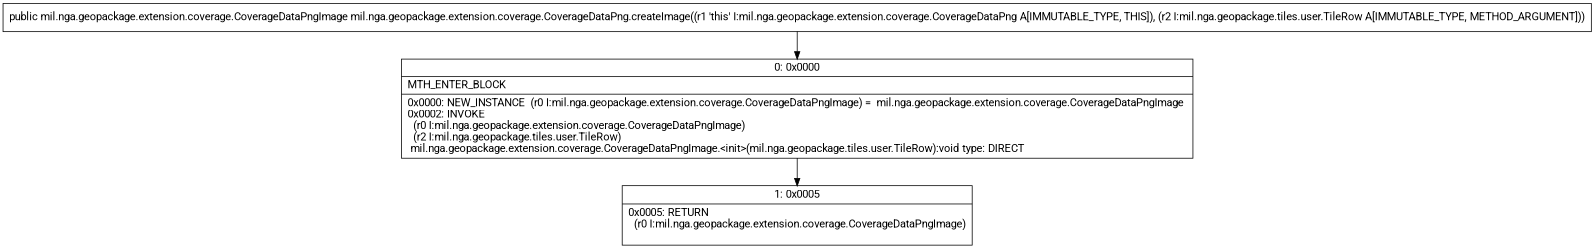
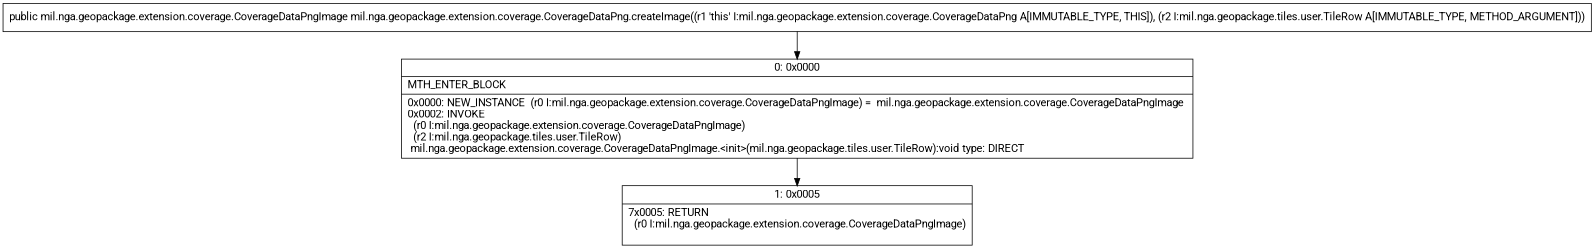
node "1: 0x0005": text "0x0005: RETURN" -> "7x0005: RETURN"
